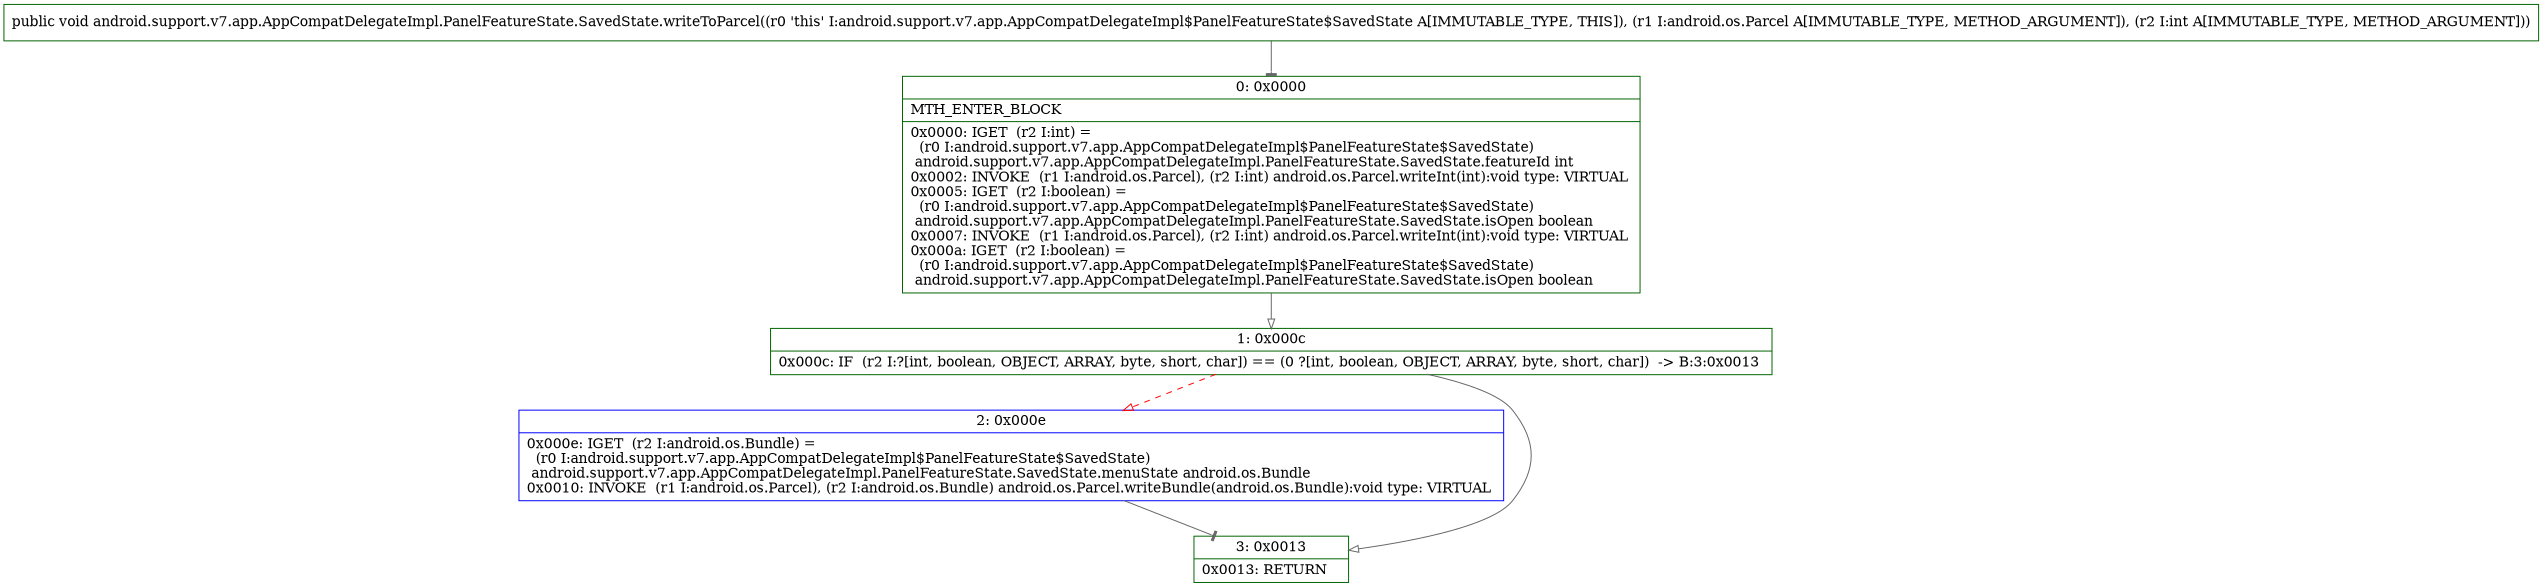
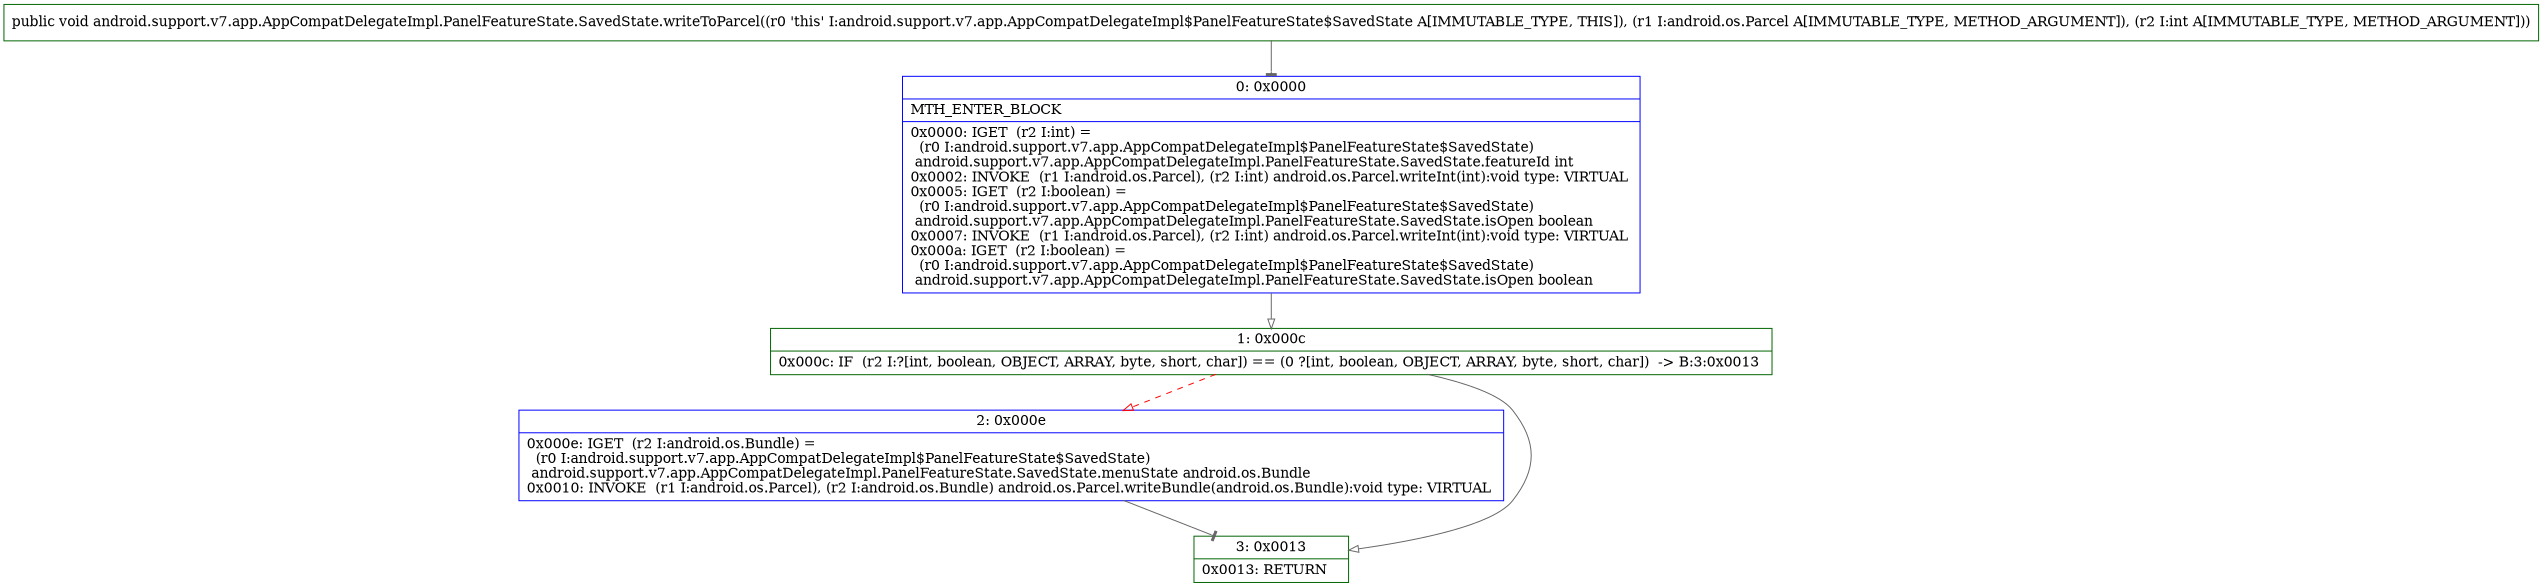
node "0: 0x0000": color darkgreen -> blue
